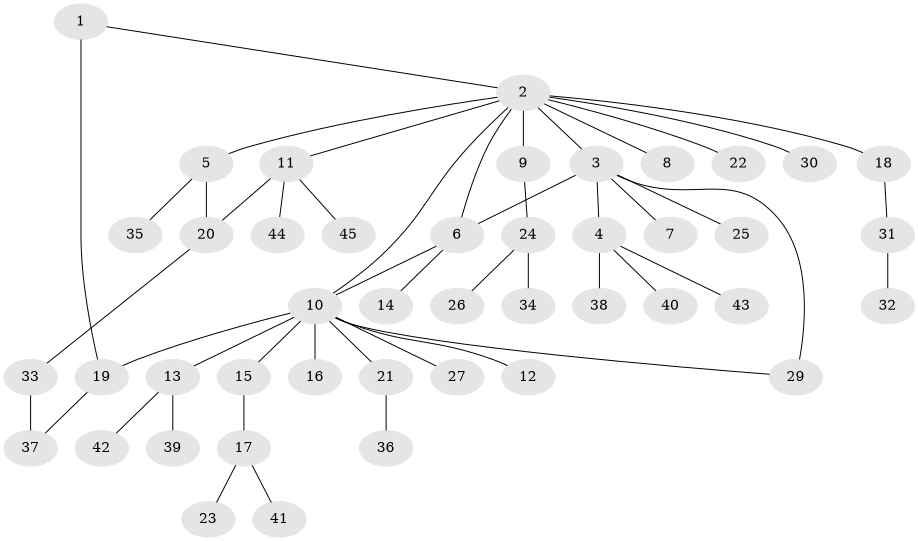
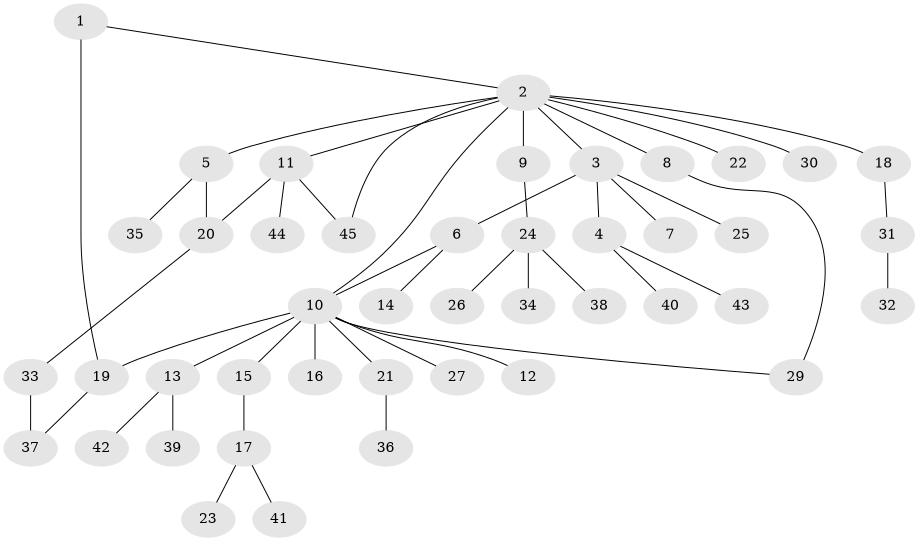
edge "2" -- "6": now "2" -- "45"
edge "3" -- "29": now "8" -- "29"
edge "4" -- "38": now "24" -- "38"
